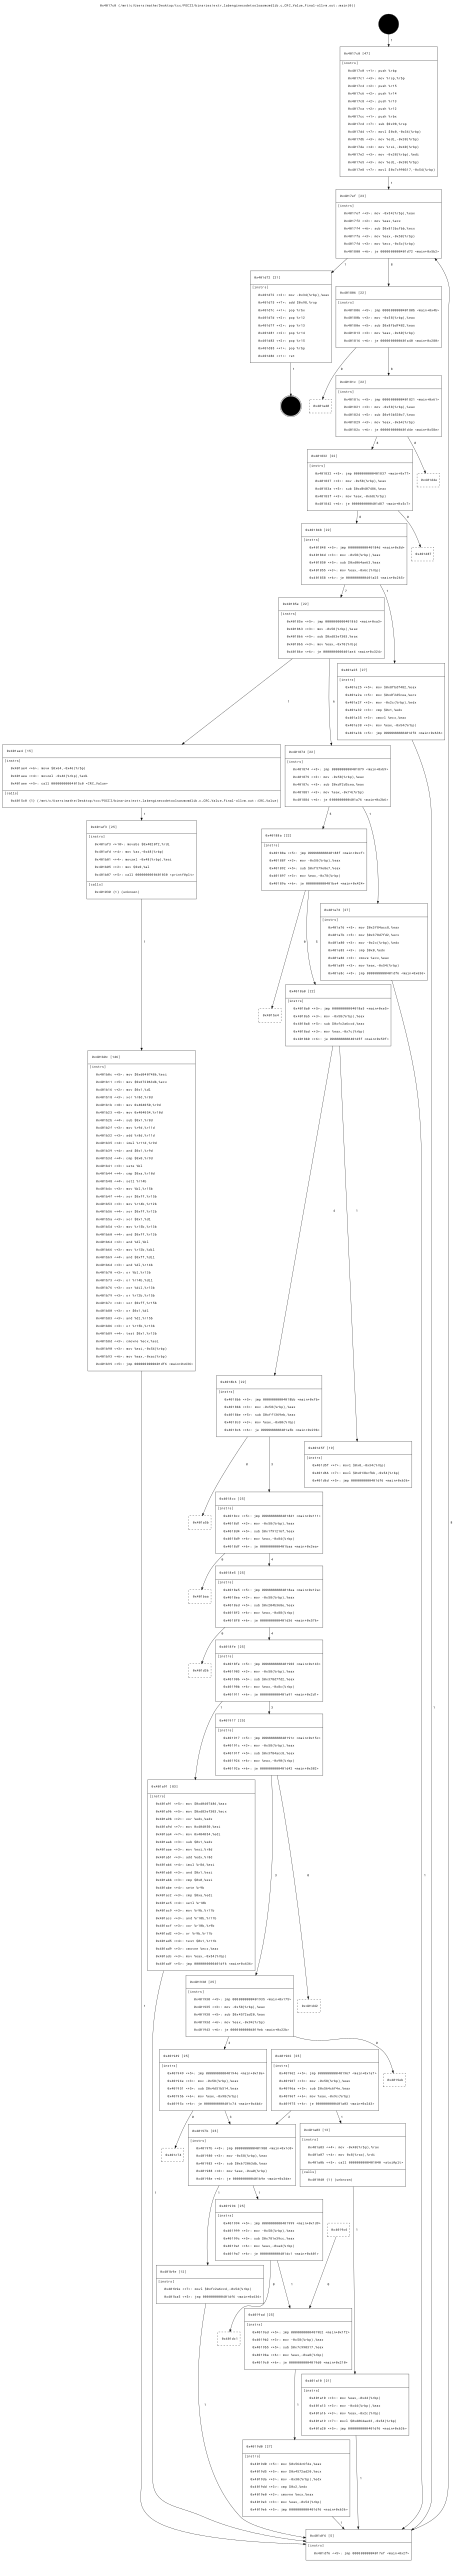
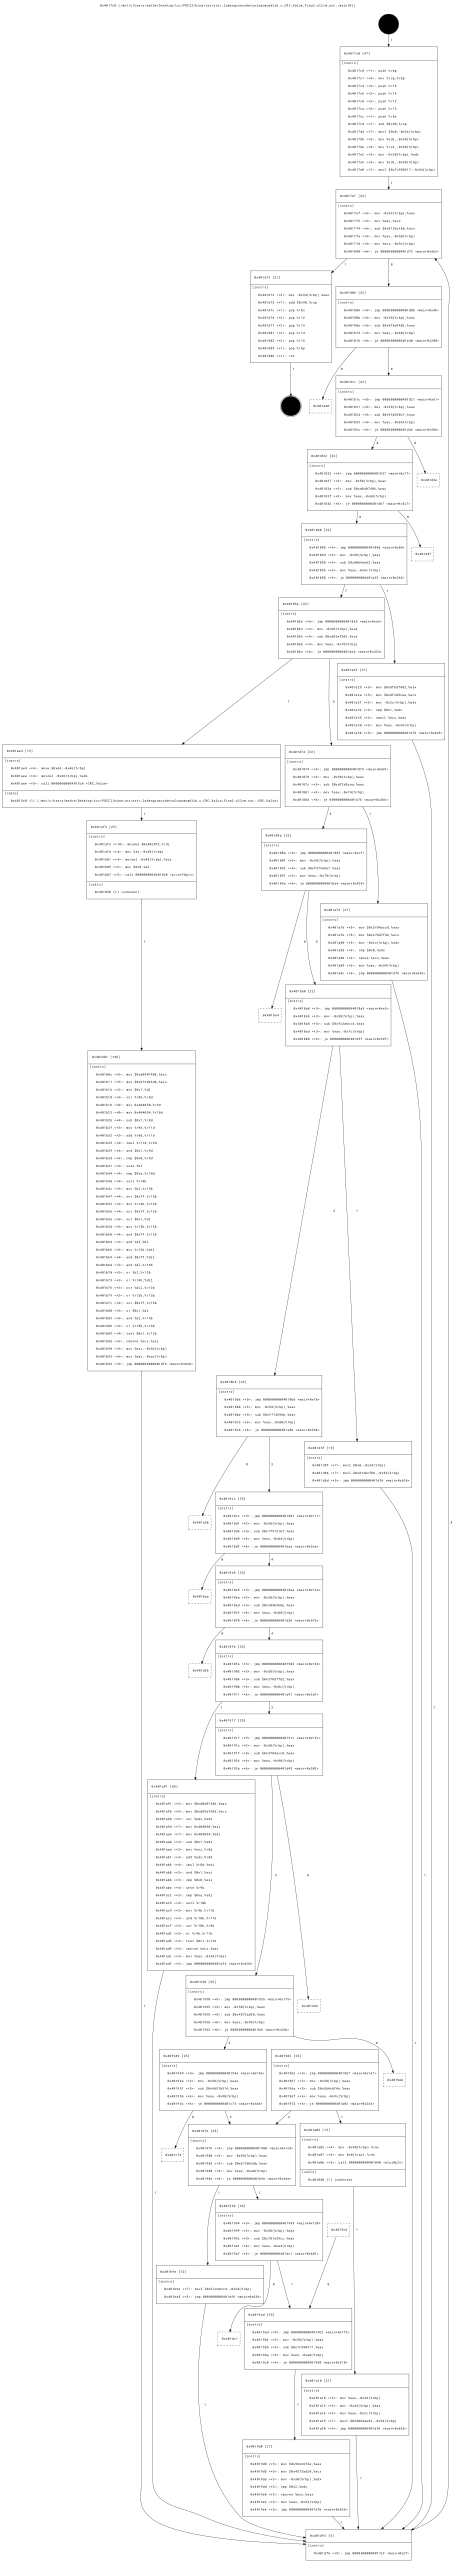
edge "0x401d5f [19]" -> "0x401df6 [5]": added, label "1"
